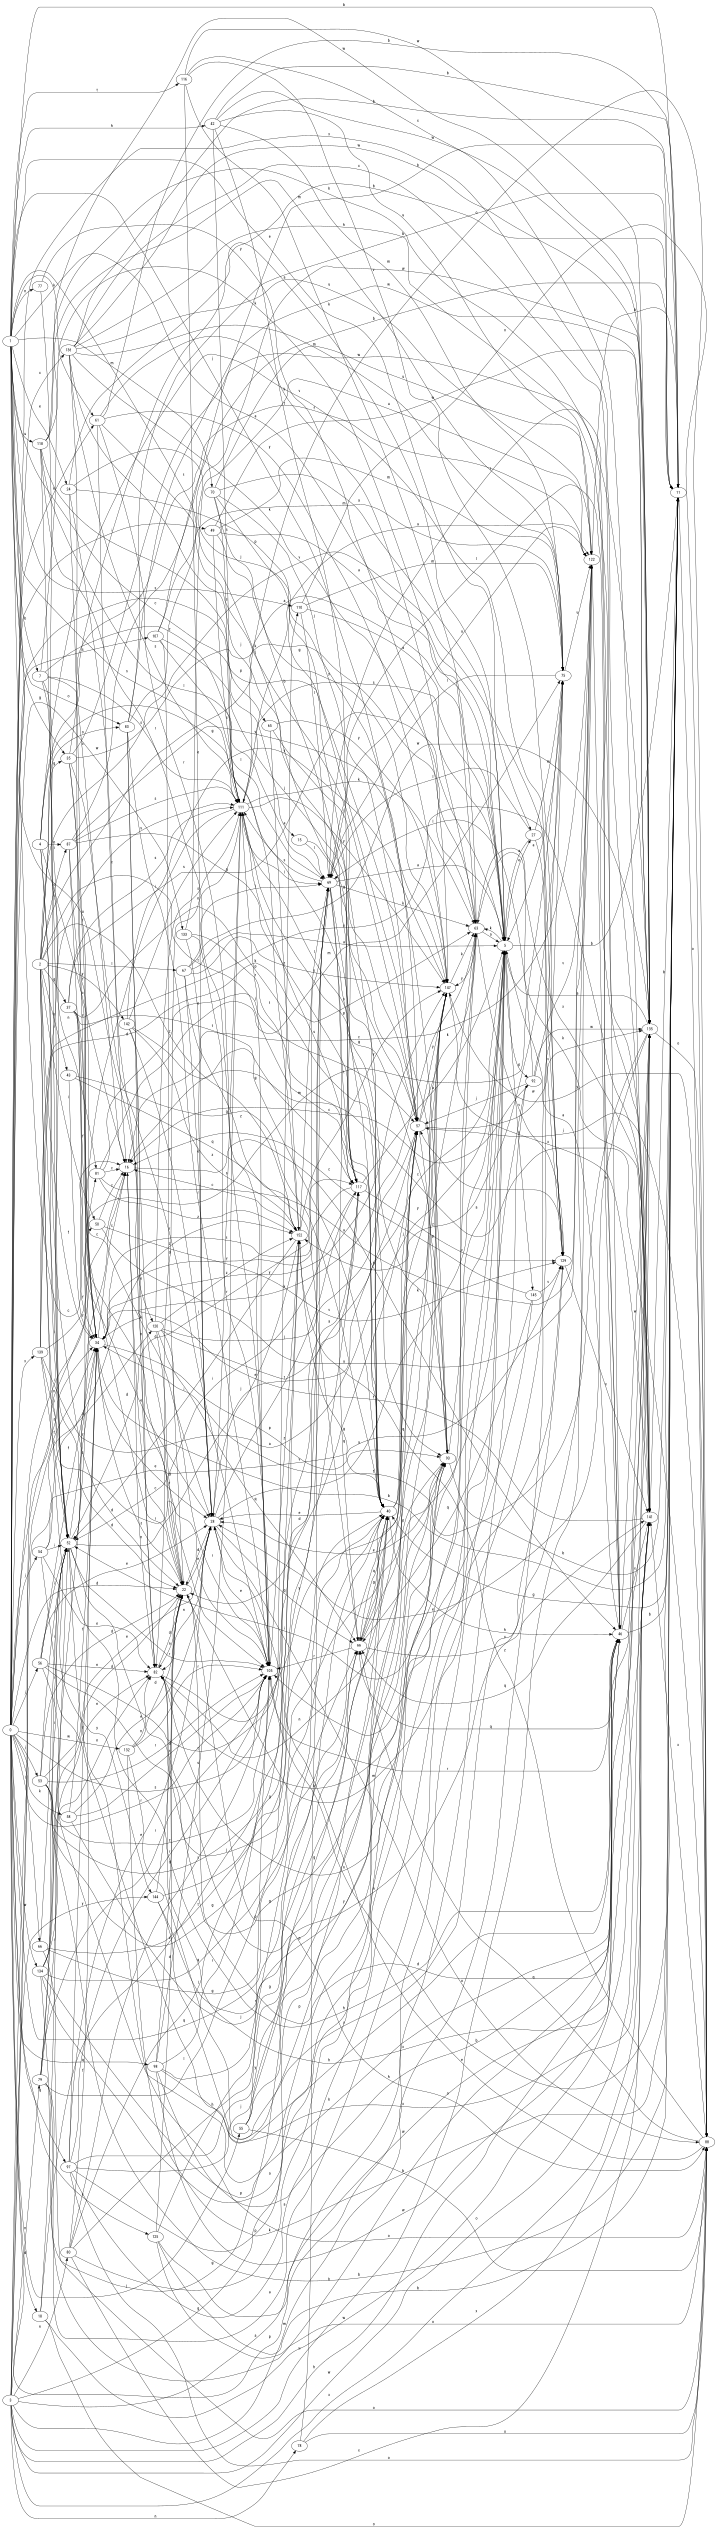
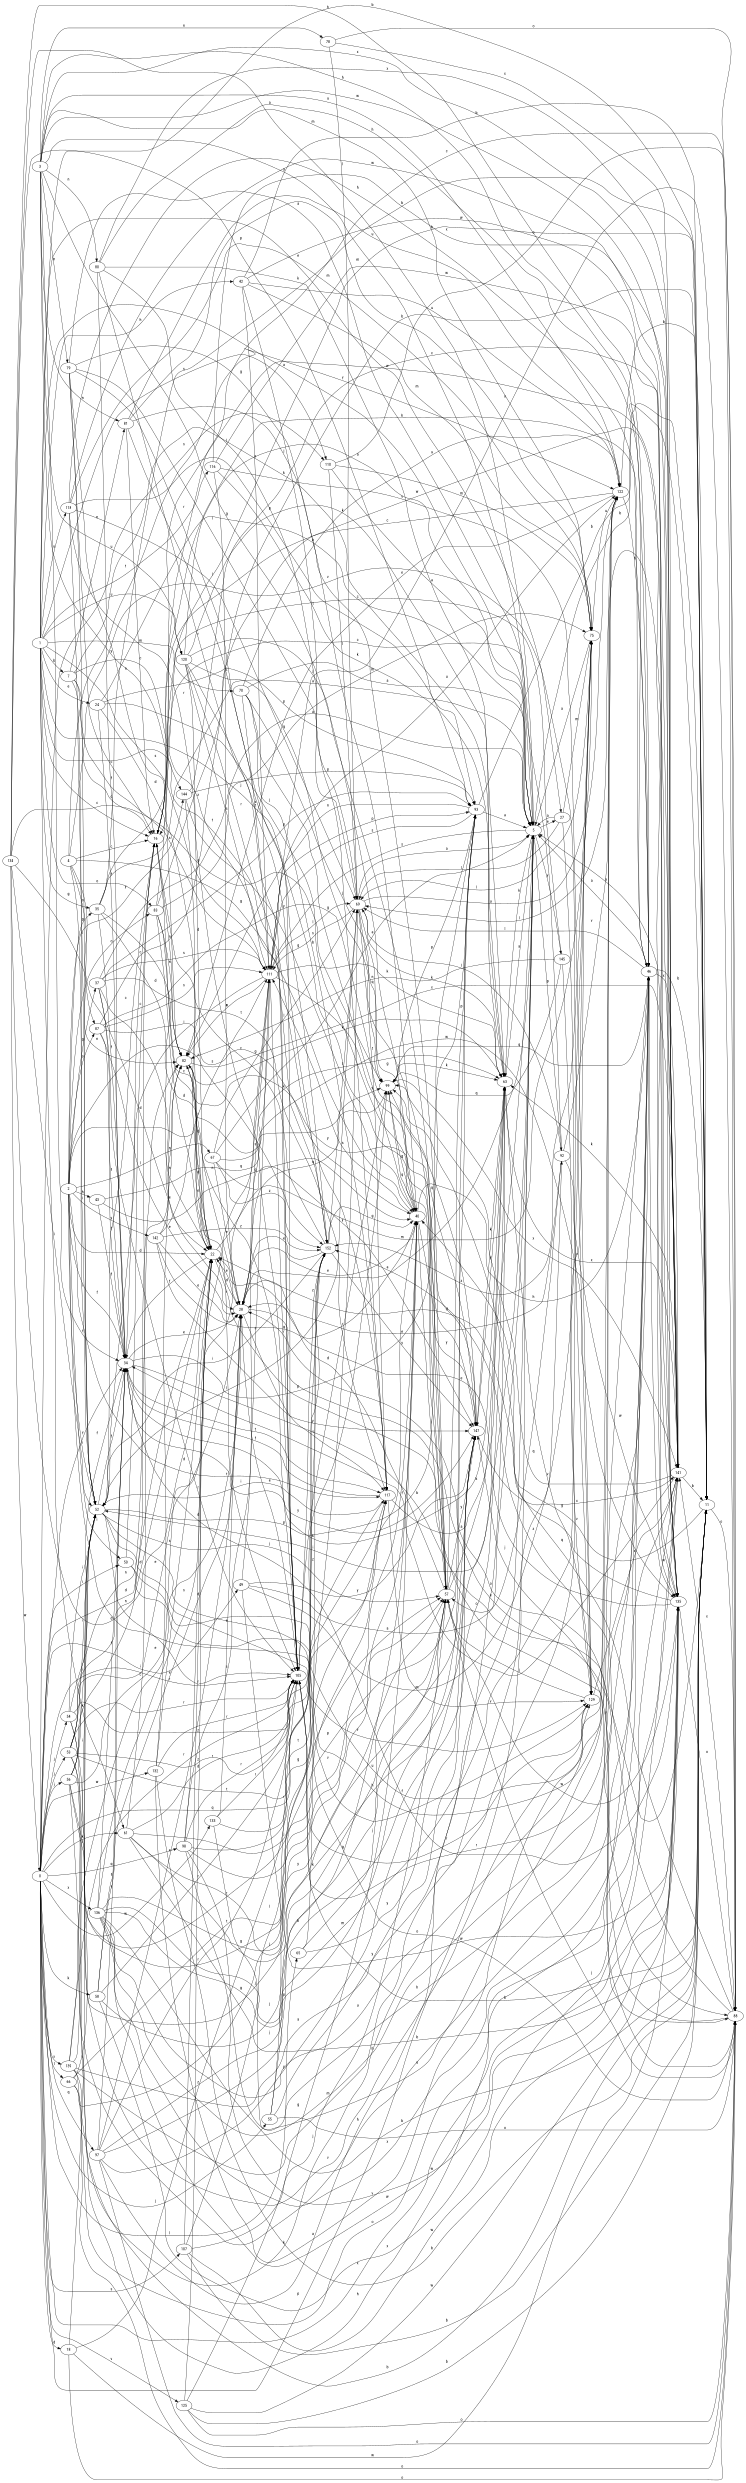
node "77": removed
edge "120" -> "63": added, label "k"
node "15": removed
edge "0" -> "134": reversed
edge "80" -> "99": now "80" -> "46"
edge "58" -> "141": added, label "x"
